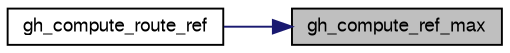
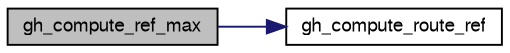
edge "gh_compute_route_ref" -> "gh_compute_ref_max": reversed
